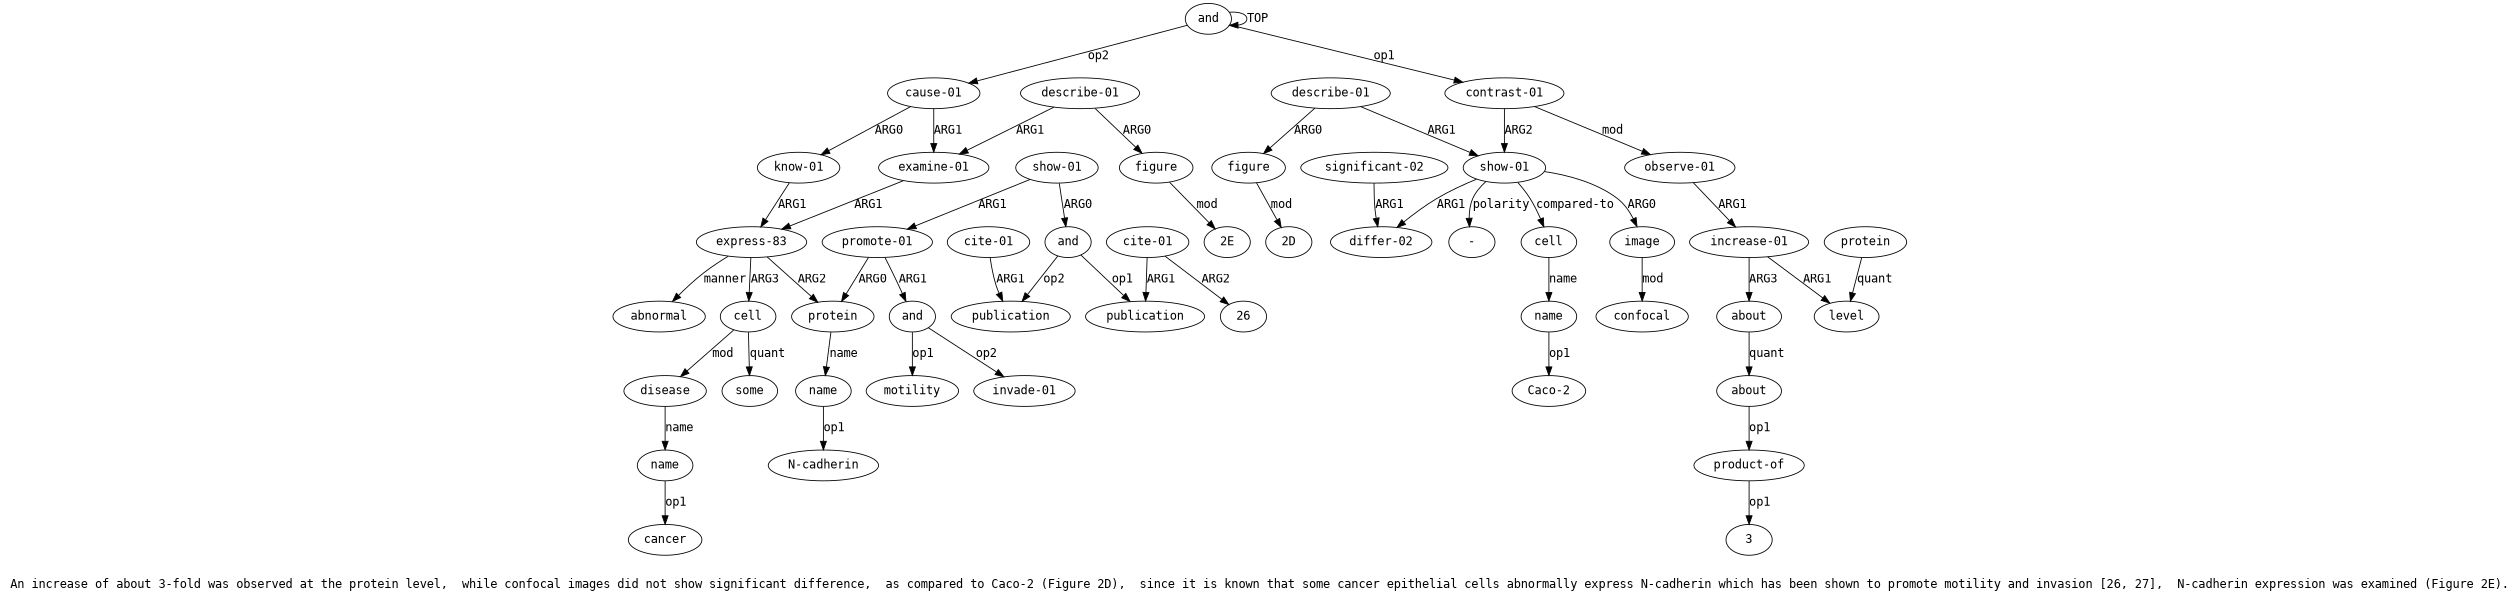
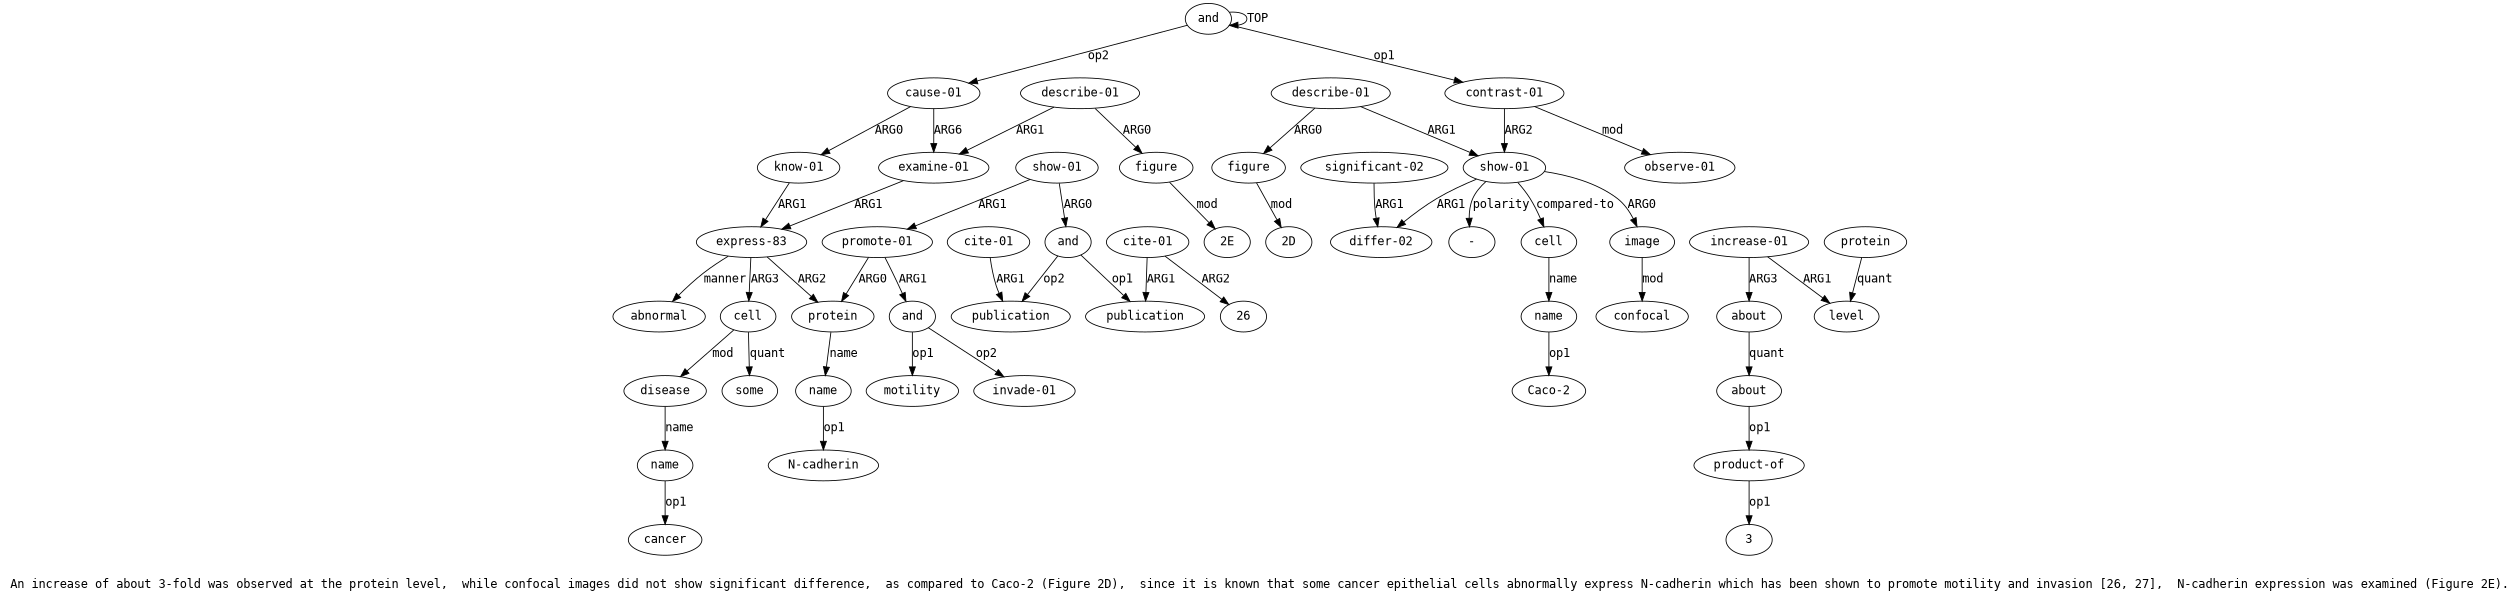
edge "cause-01" -> "examine-01": label "ARG1" -> "ARG6"
edge "observe-01" -> "increase-01": removed, label "ARG1"
